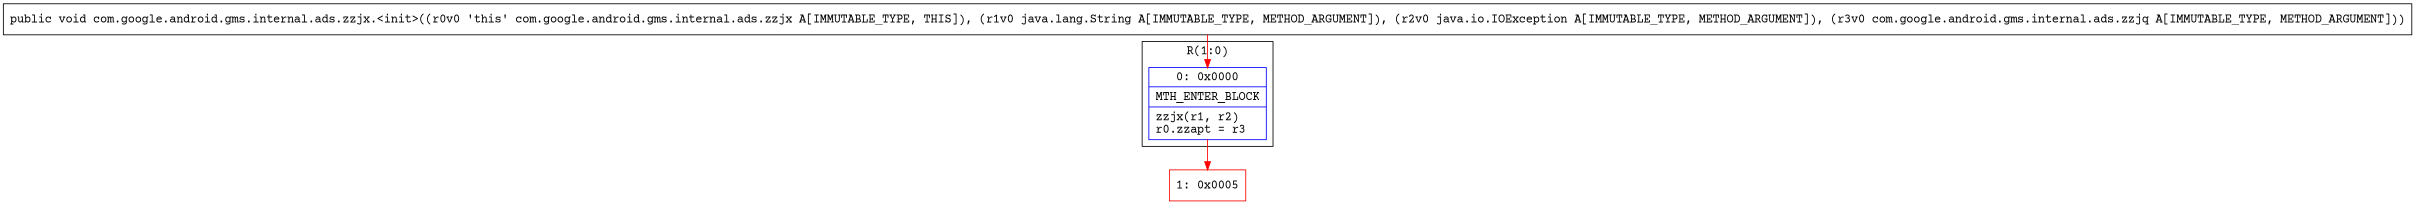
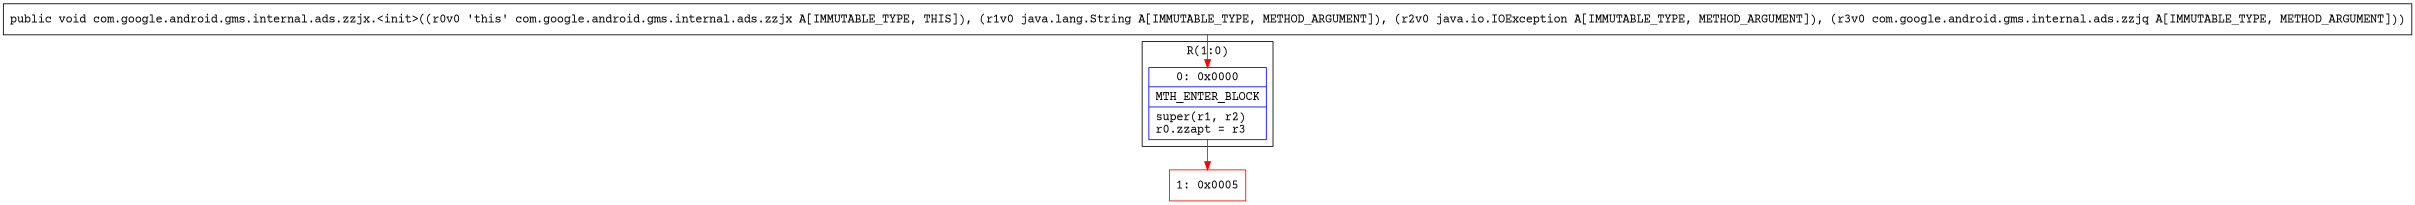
node "0: 0x0000": text "zzjx(r1, r2)" -> "super(r1, r2)"
